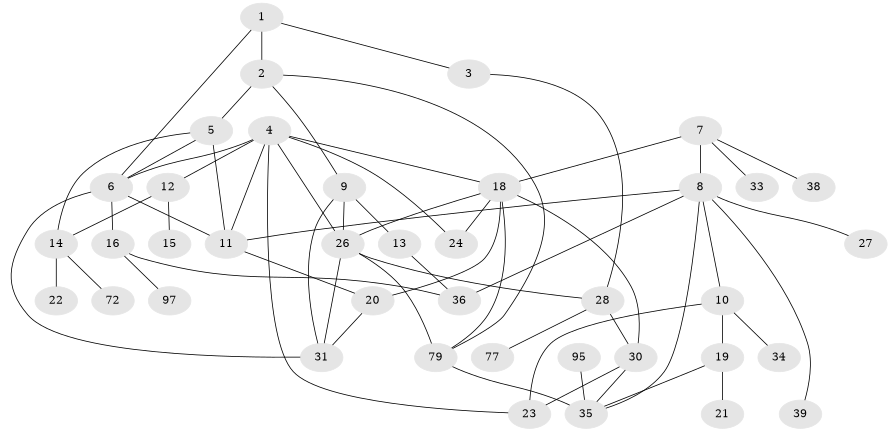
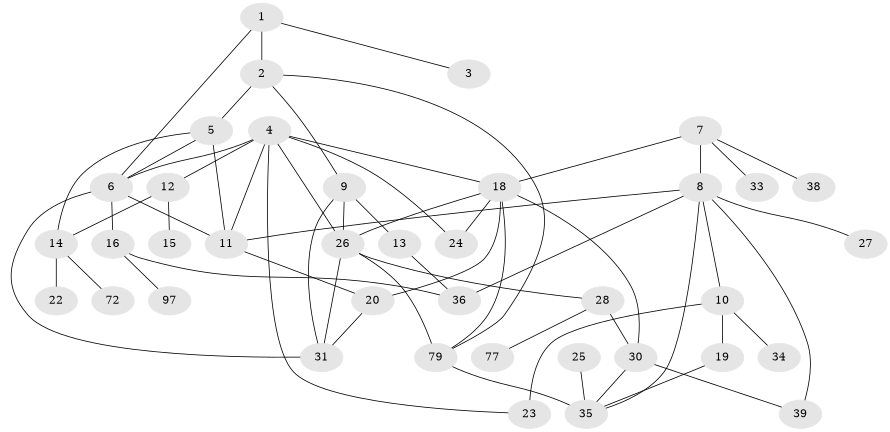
edge "3" -- "28": removed
node "95": label "95" -> "25"
edge "30" -- "23": now "30" -- "39"
node "21": removed
